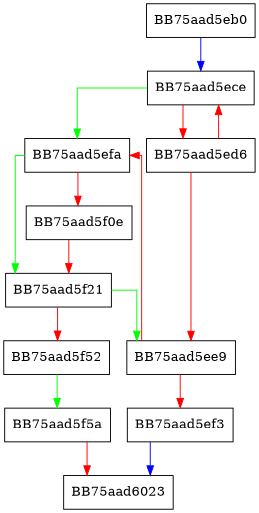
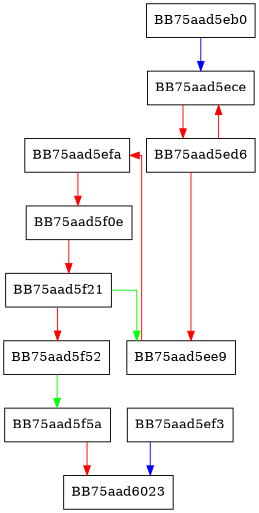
edge "BB75aad5ece" -> "BB75aad5efa": removed
edge "BB75aad5efa" -> "BB75aad5f21": removed
edge "BB75aad5ee9" -> "BB75aad5ef3": removed
